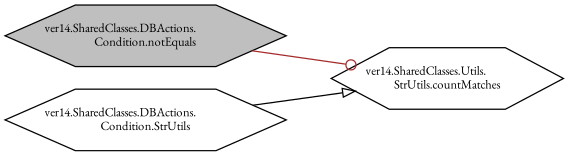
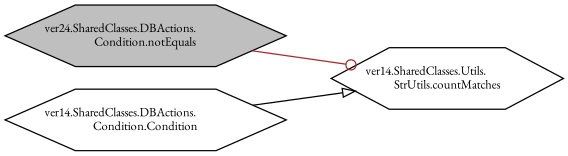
node "ver14.SharedClasses.DBActions. Condition.notEquals": label "ver14.SharedClasses.DBActions. Condition.notEquals" -> "ver24.SharedClasses.DBActions. Condition.notEquals"
node "ver14.SharedClasses.DBActions. Condition.StrUtils": label "ver14.SharedClasses.DBActions. Condition.StrUtils" -> "ver14.SharedClasses.DBActions. Condition.Condition"
